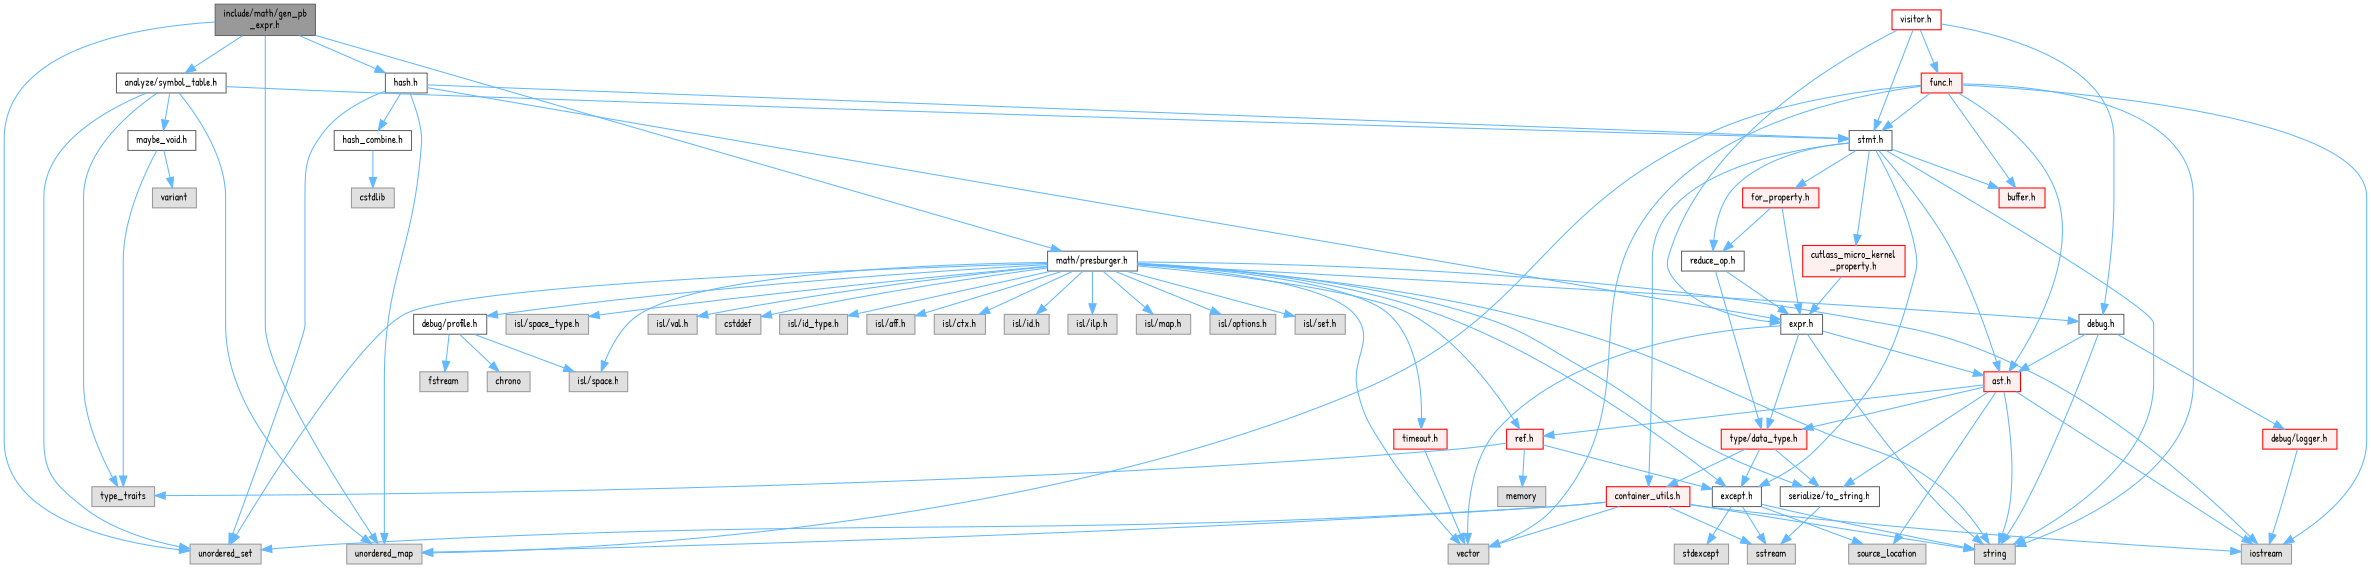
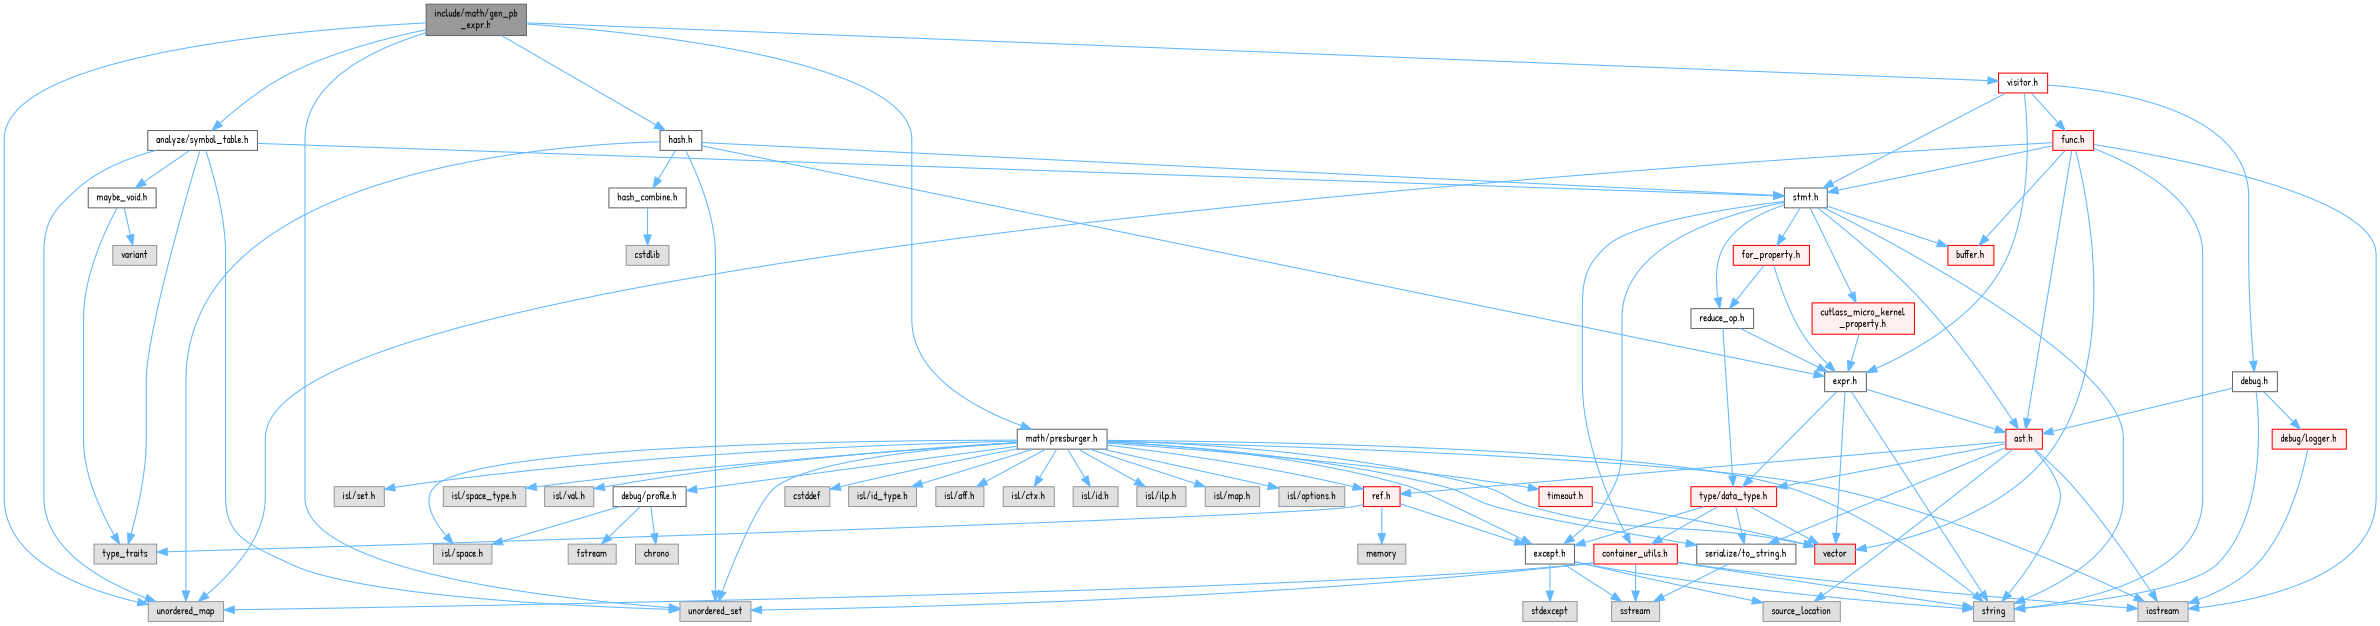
edge "include/math/gen_pb _expr.h" -> "visitor.h": added
edge "math/presburger.h" -> "debug.h": removed
edge "container_utils.h" -> "vector": now "type/data_type.h" -> "vector"
node "vector": color grey60 -> red
